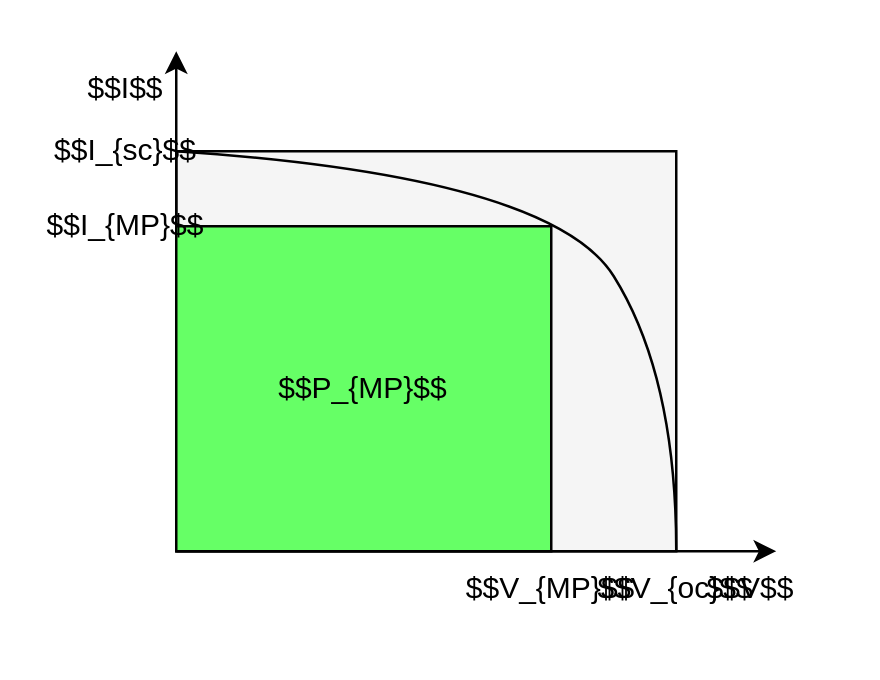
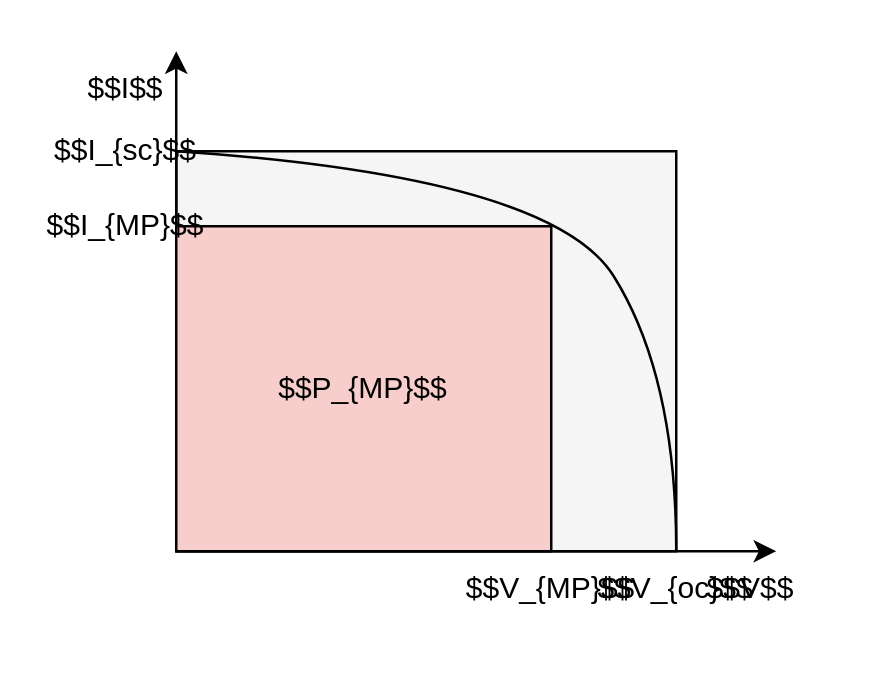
node "$$P_{MP}$$": fillcolor #66ff66 -> #f8cecc
